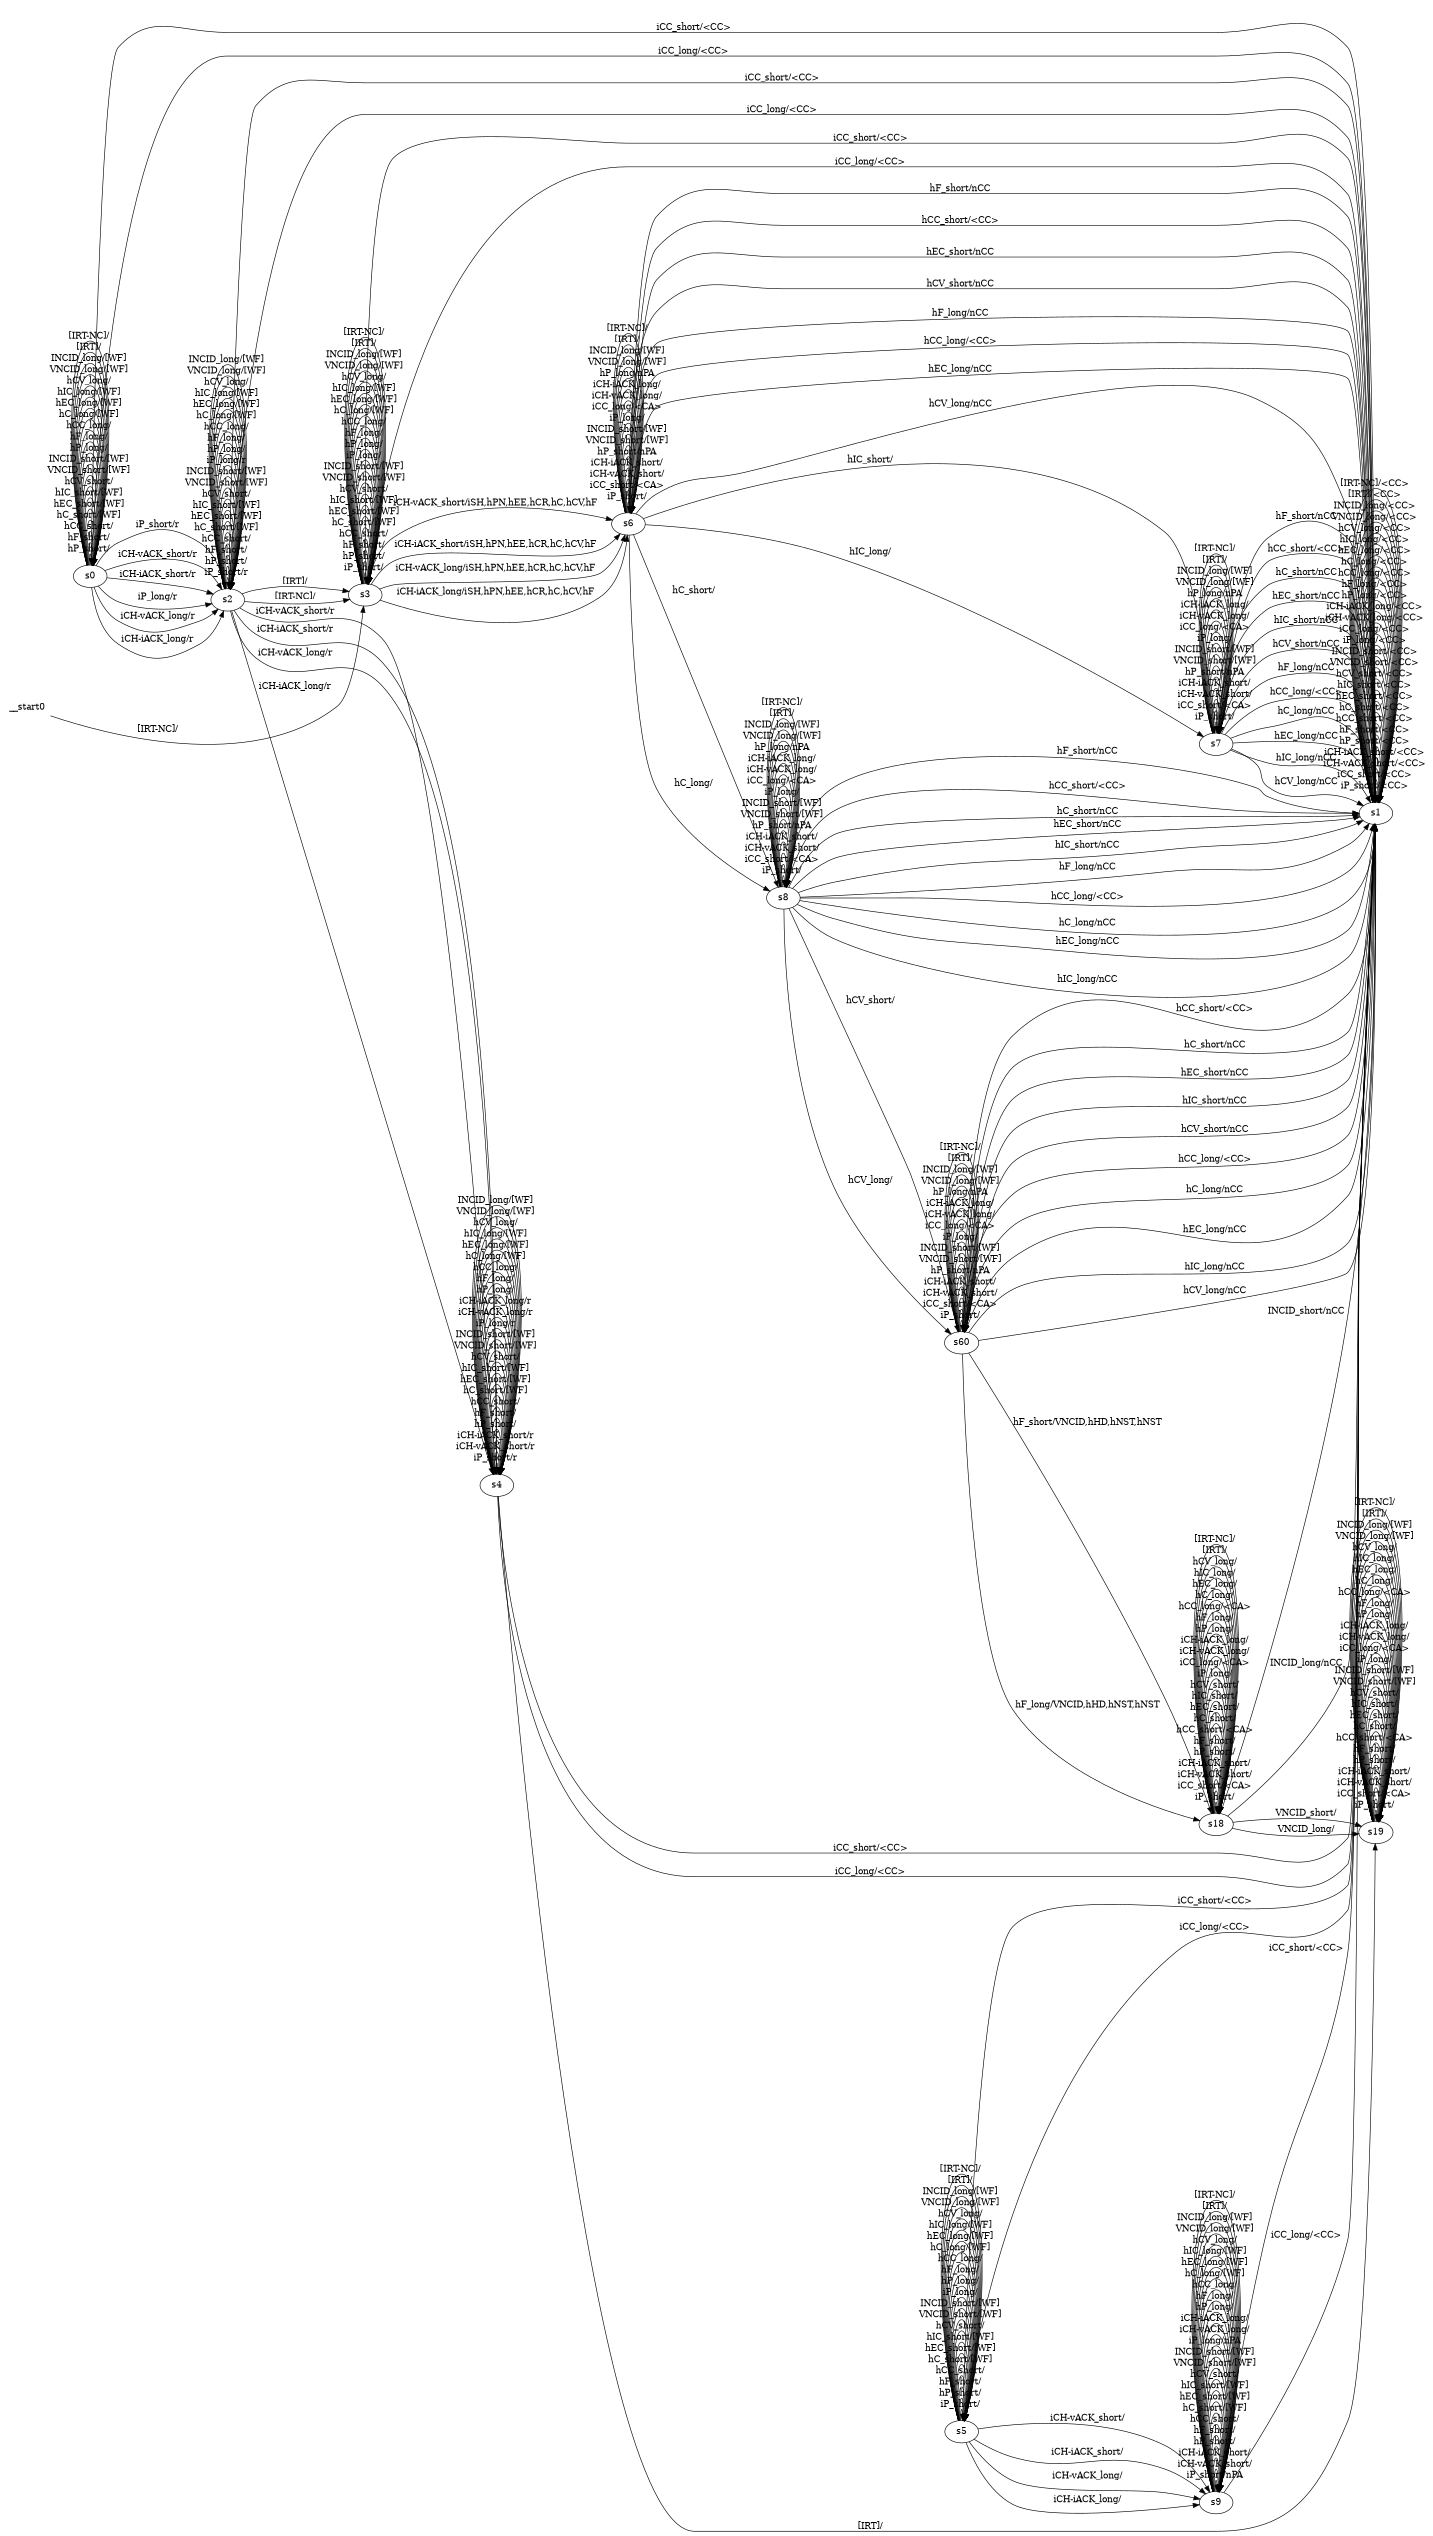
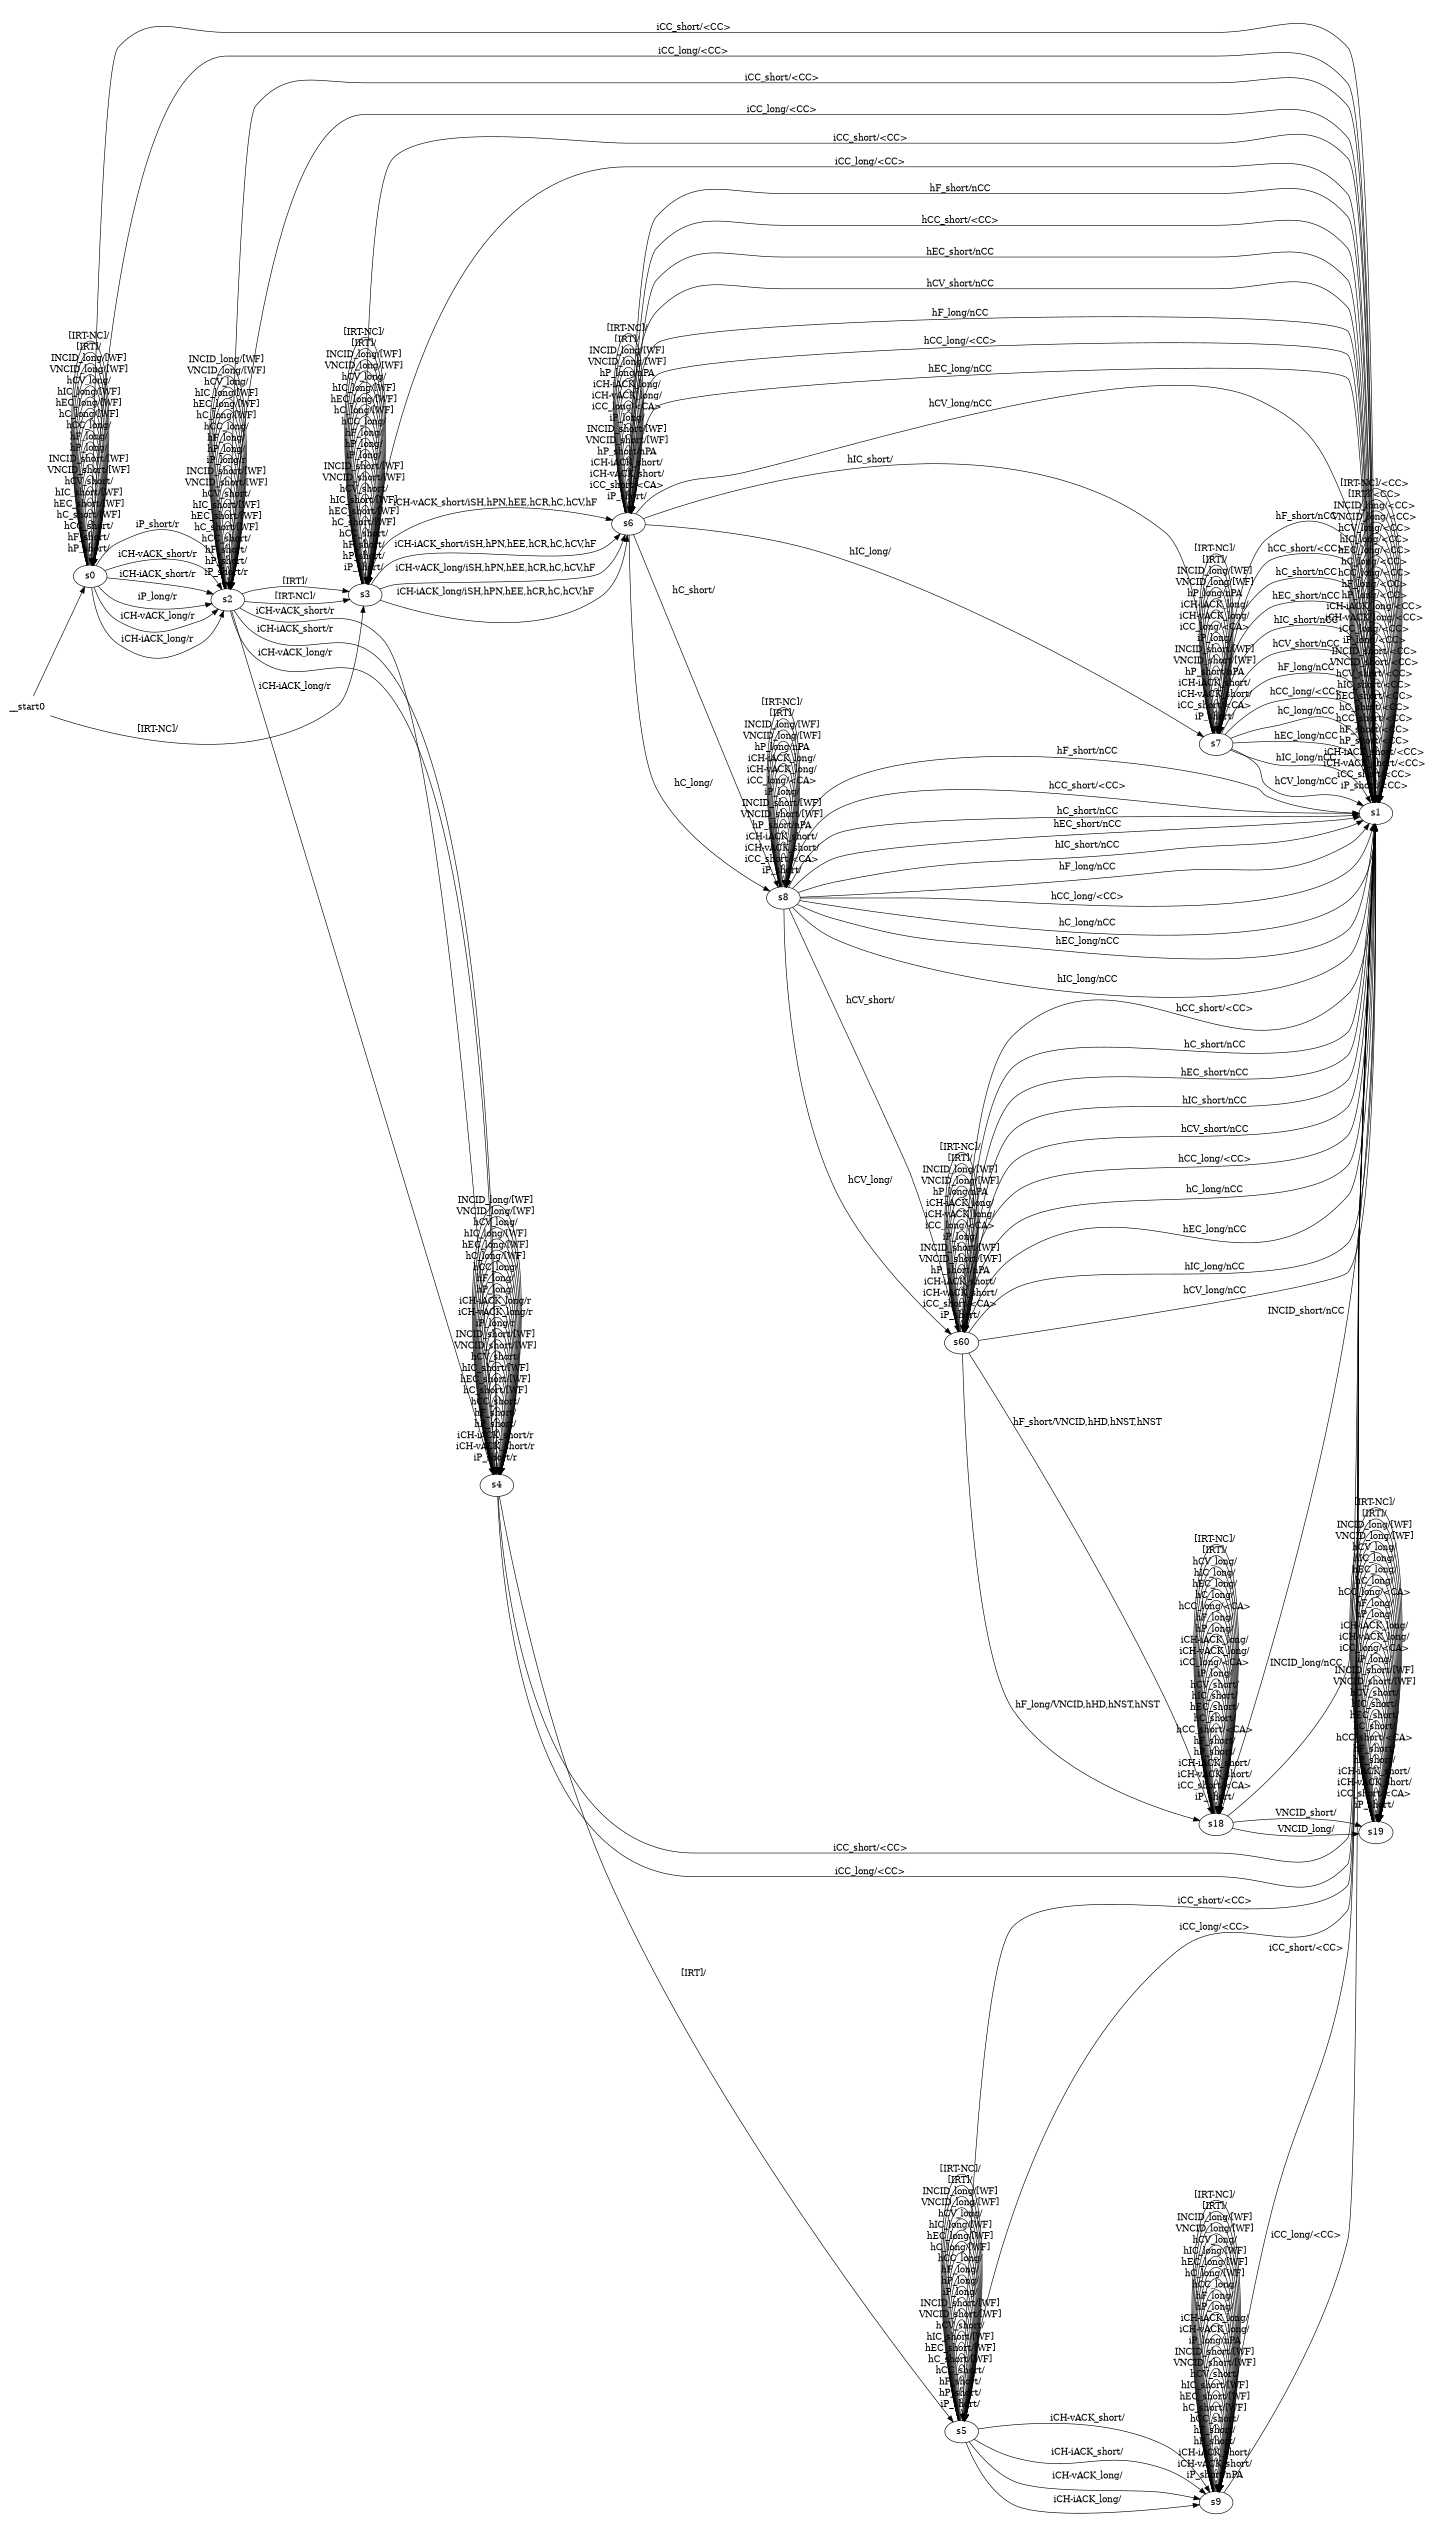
edge "__start0" -> "s0": added
edge "s4" -> "s19": now "s4" -> "s5"
